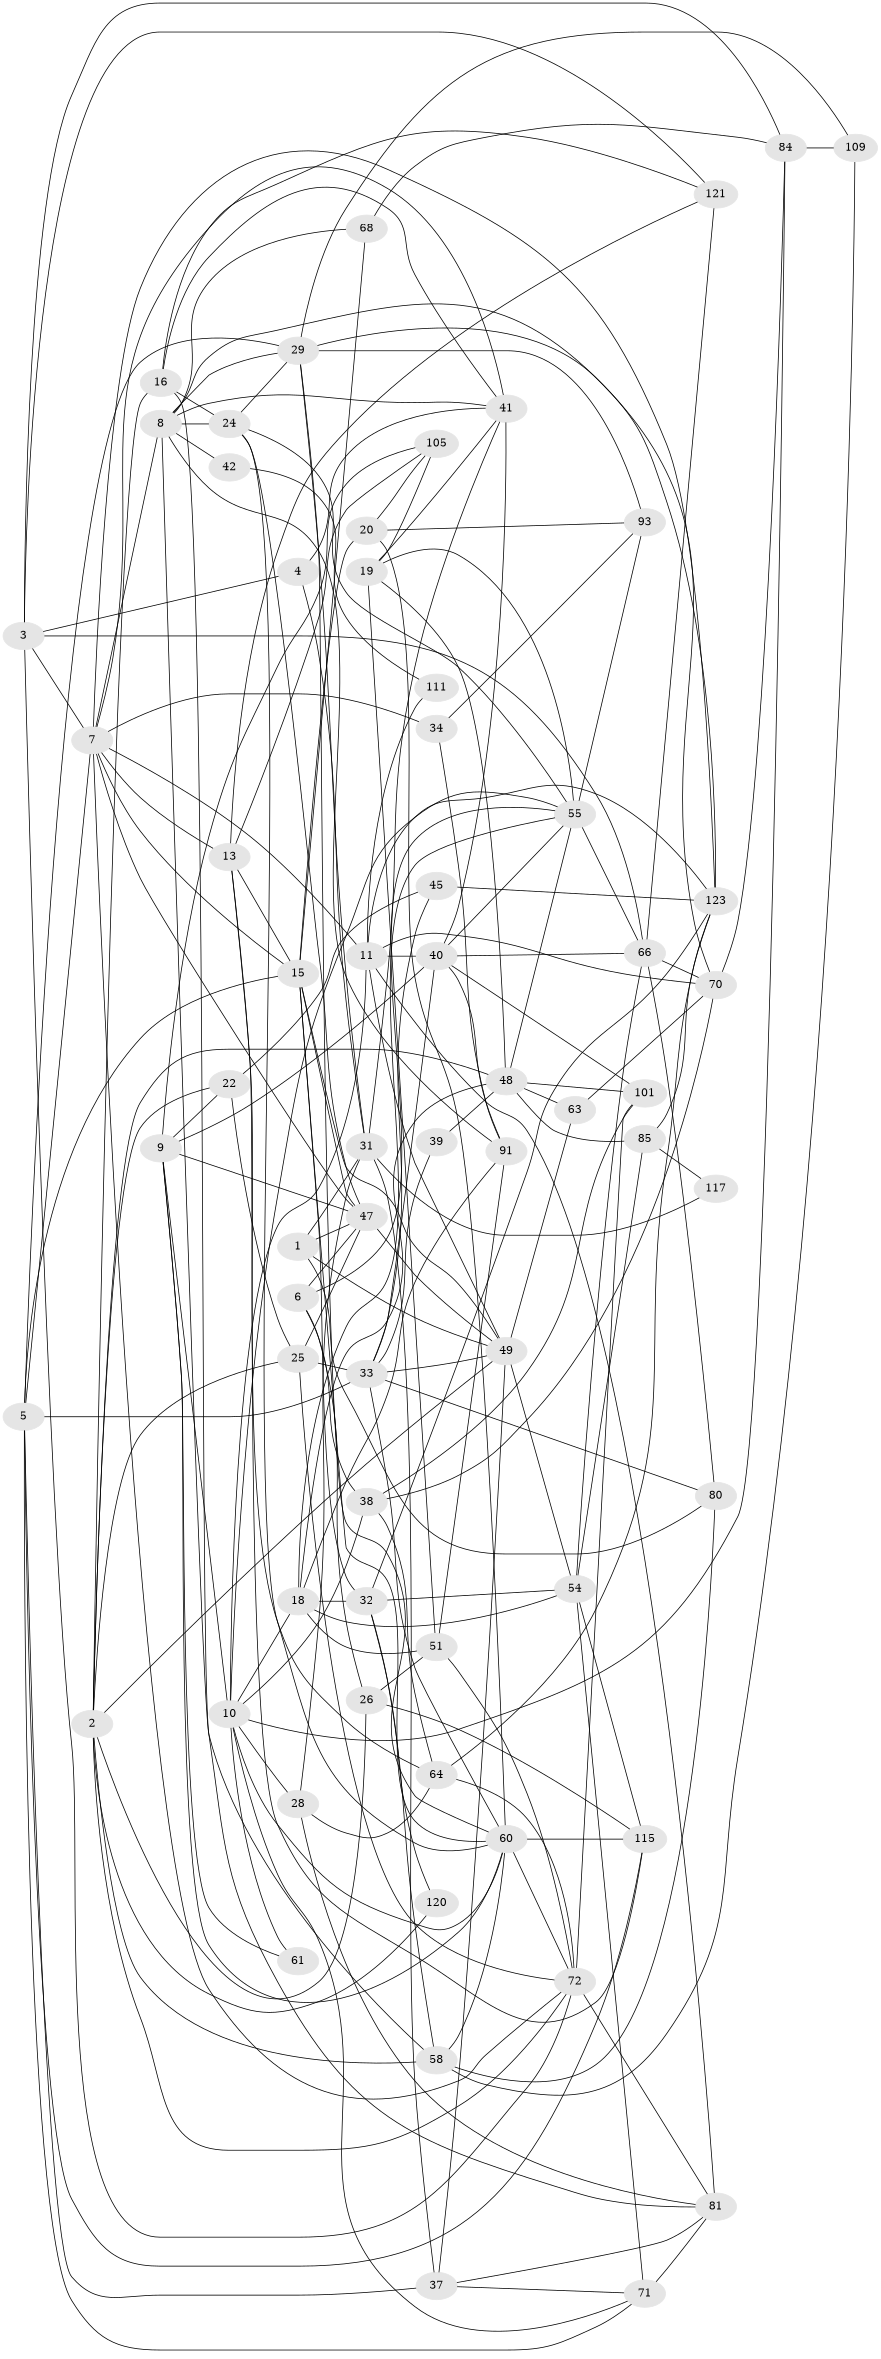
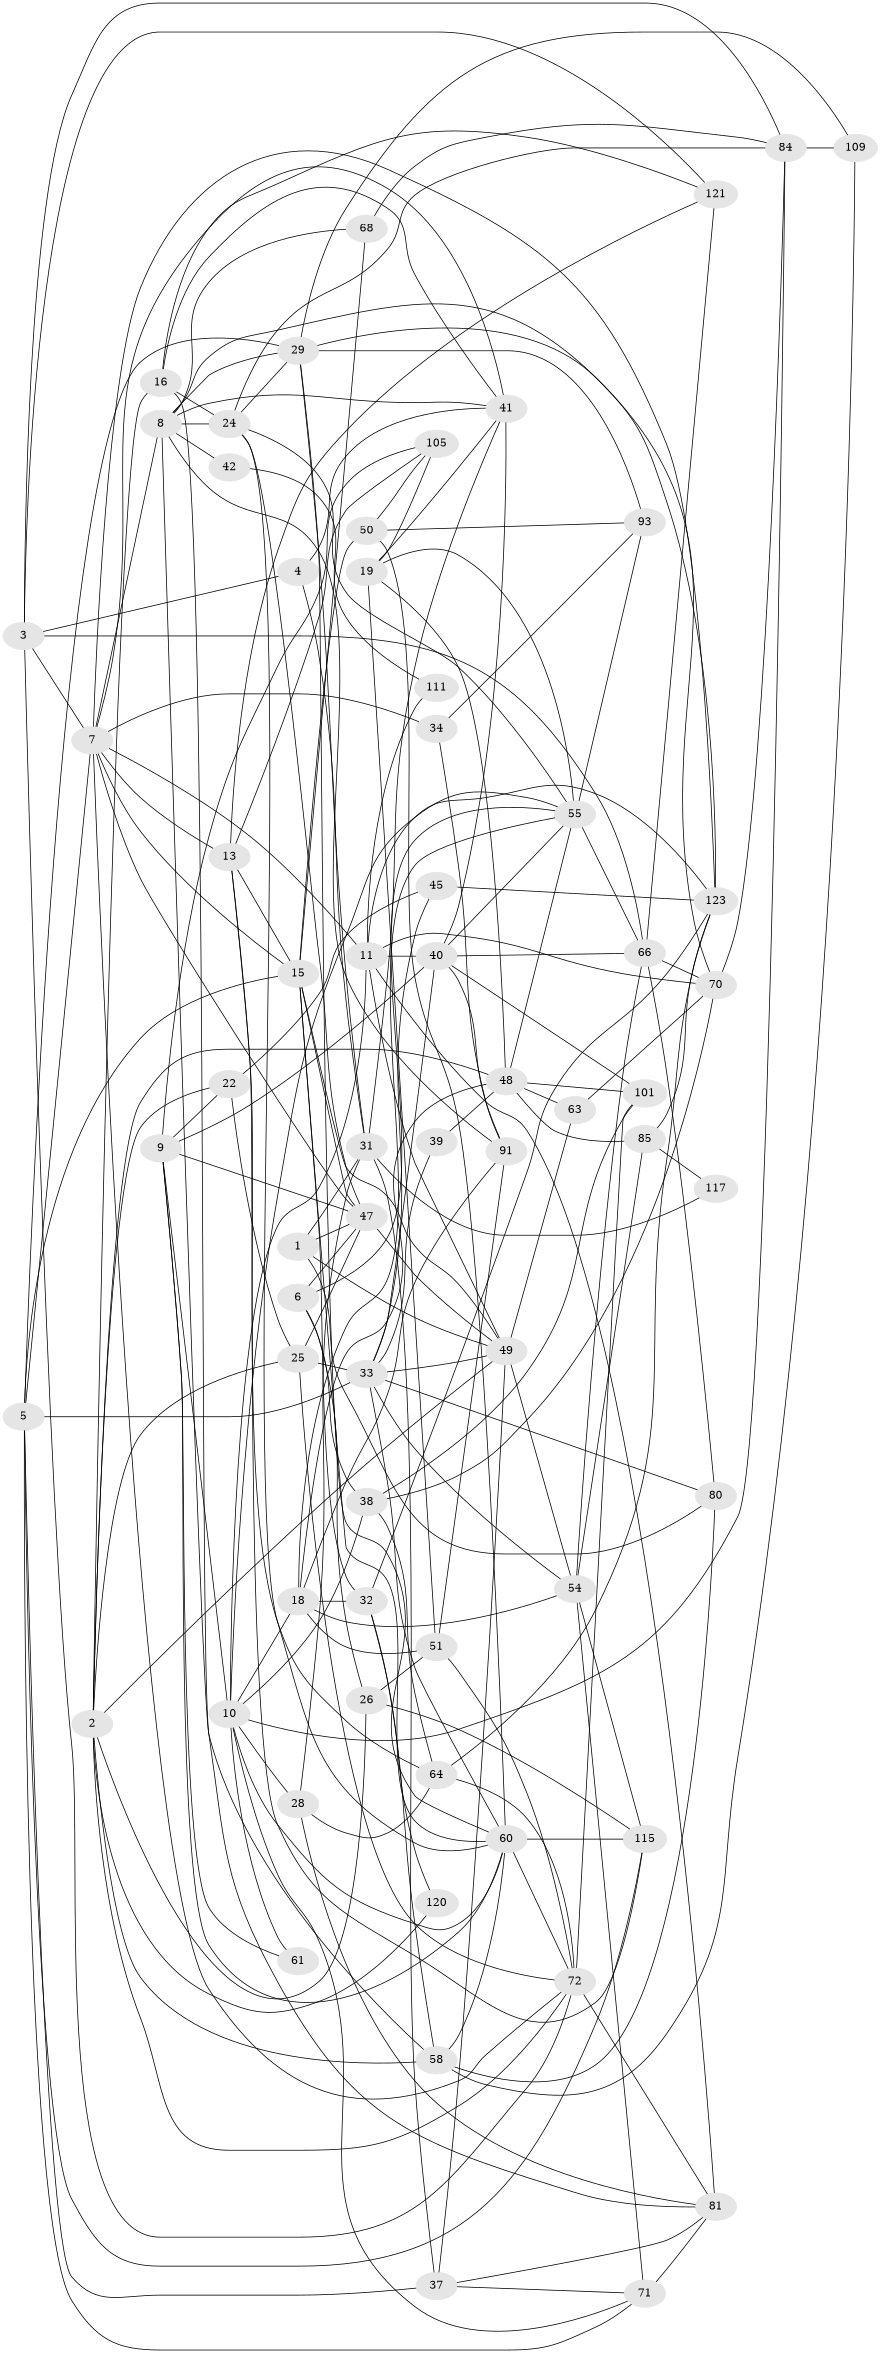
edge "84" -- "24": added
node "20": label "20" -> "50"
edge "54" -- "32": now "54" -- "33"
